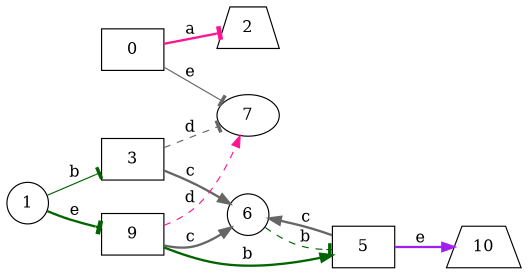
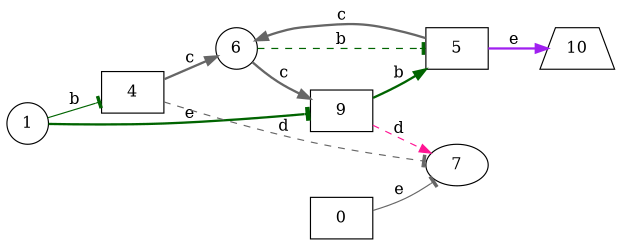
node "2": removed
node "3": label "3" -> "4"
edge "9" -> "6": reversed
